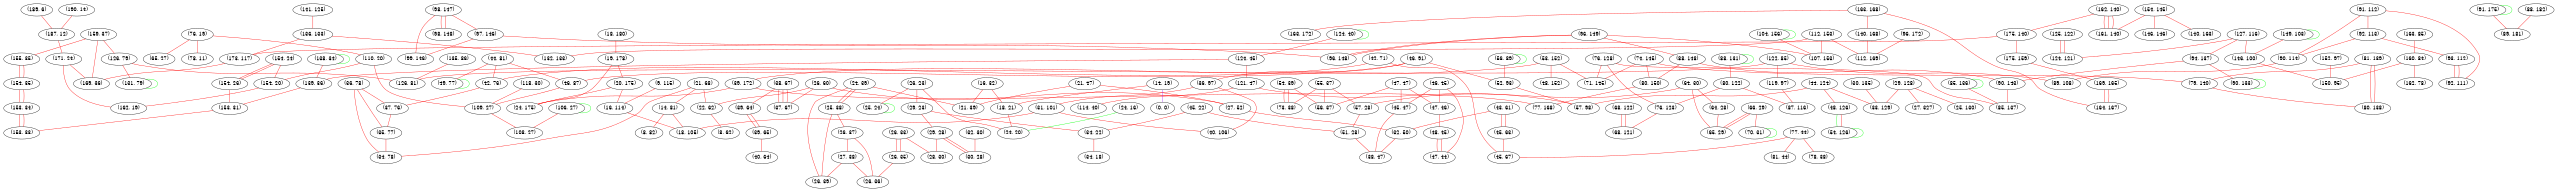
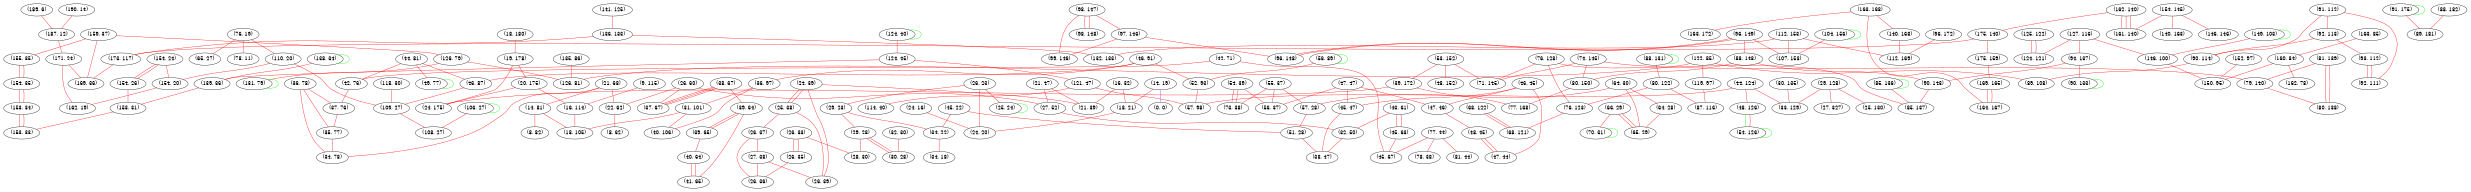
edge "(24, 16)" -- "(24, 20)": color green -> red
node "(41, 65)": added
